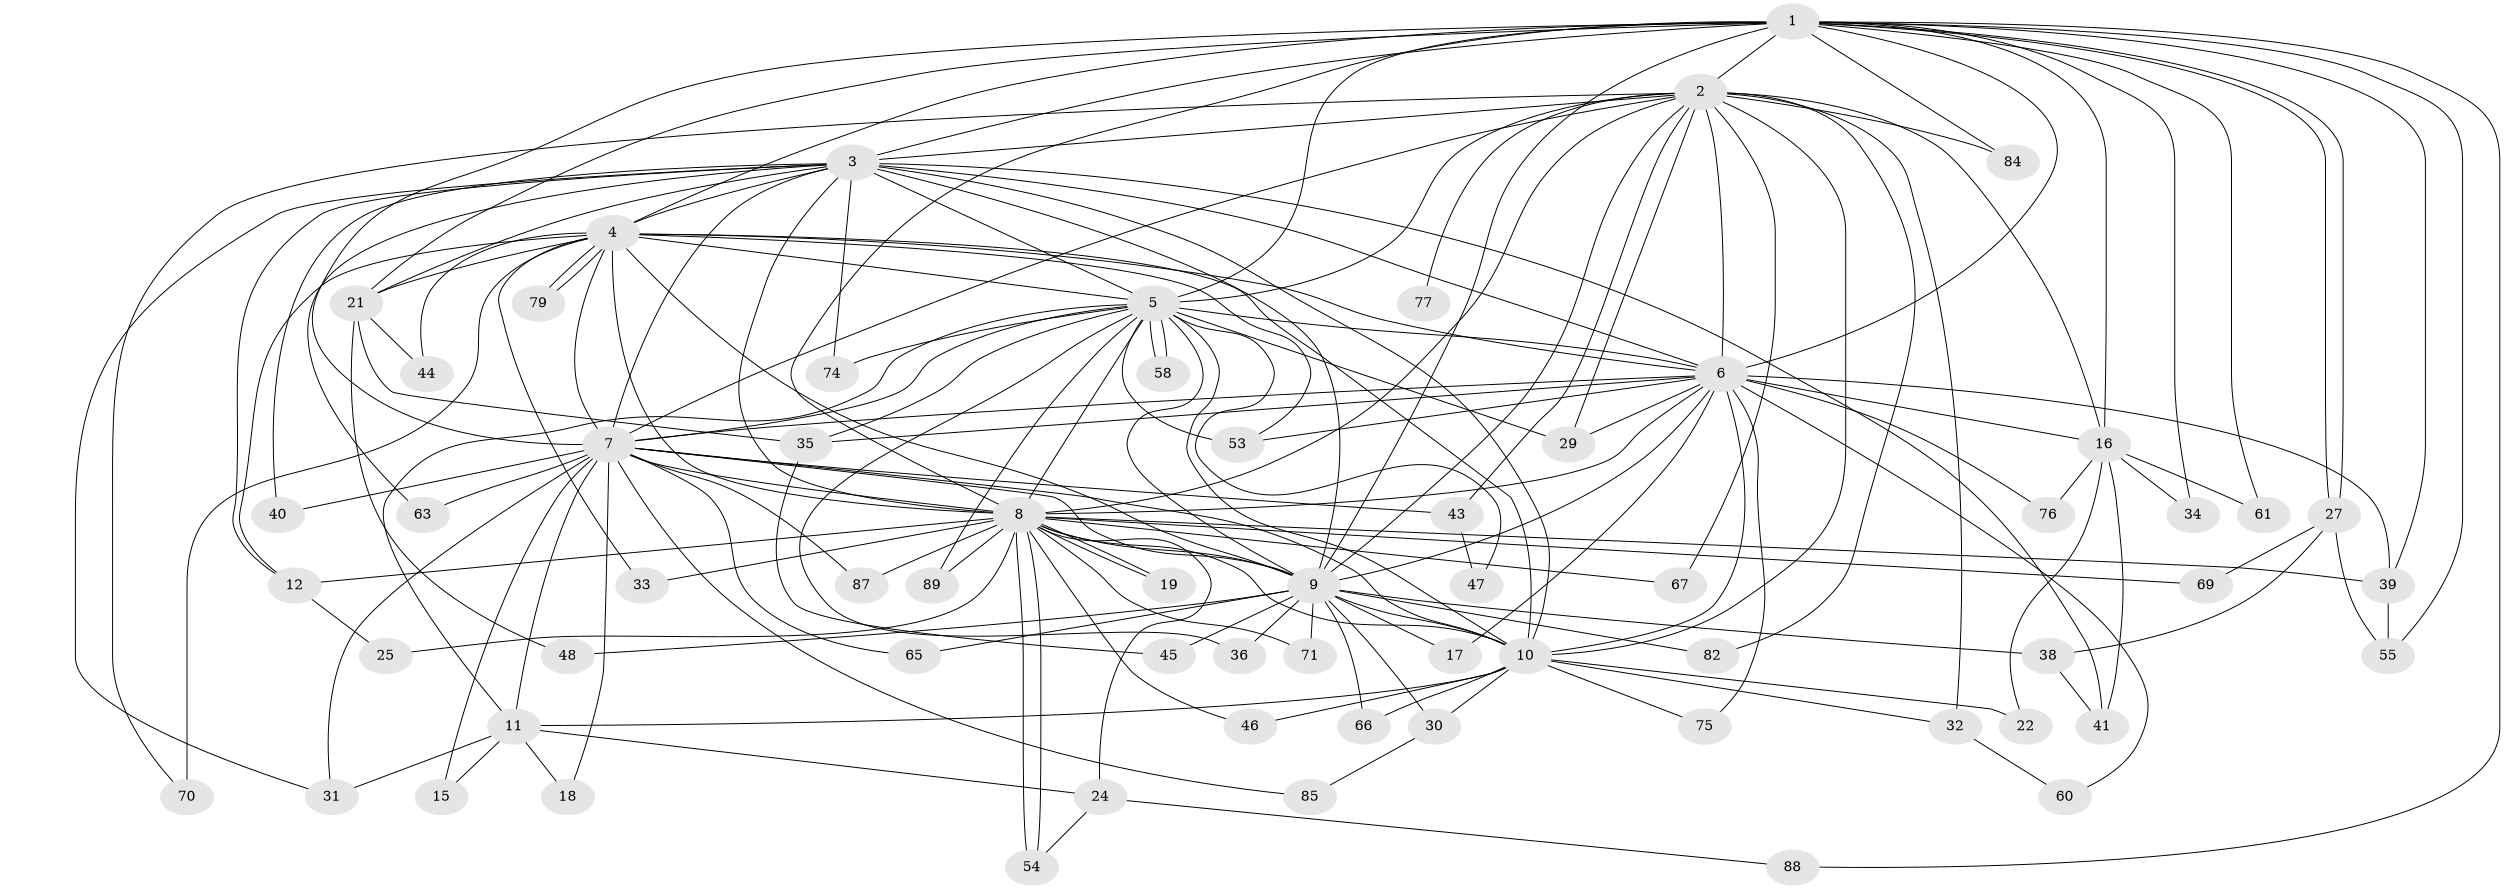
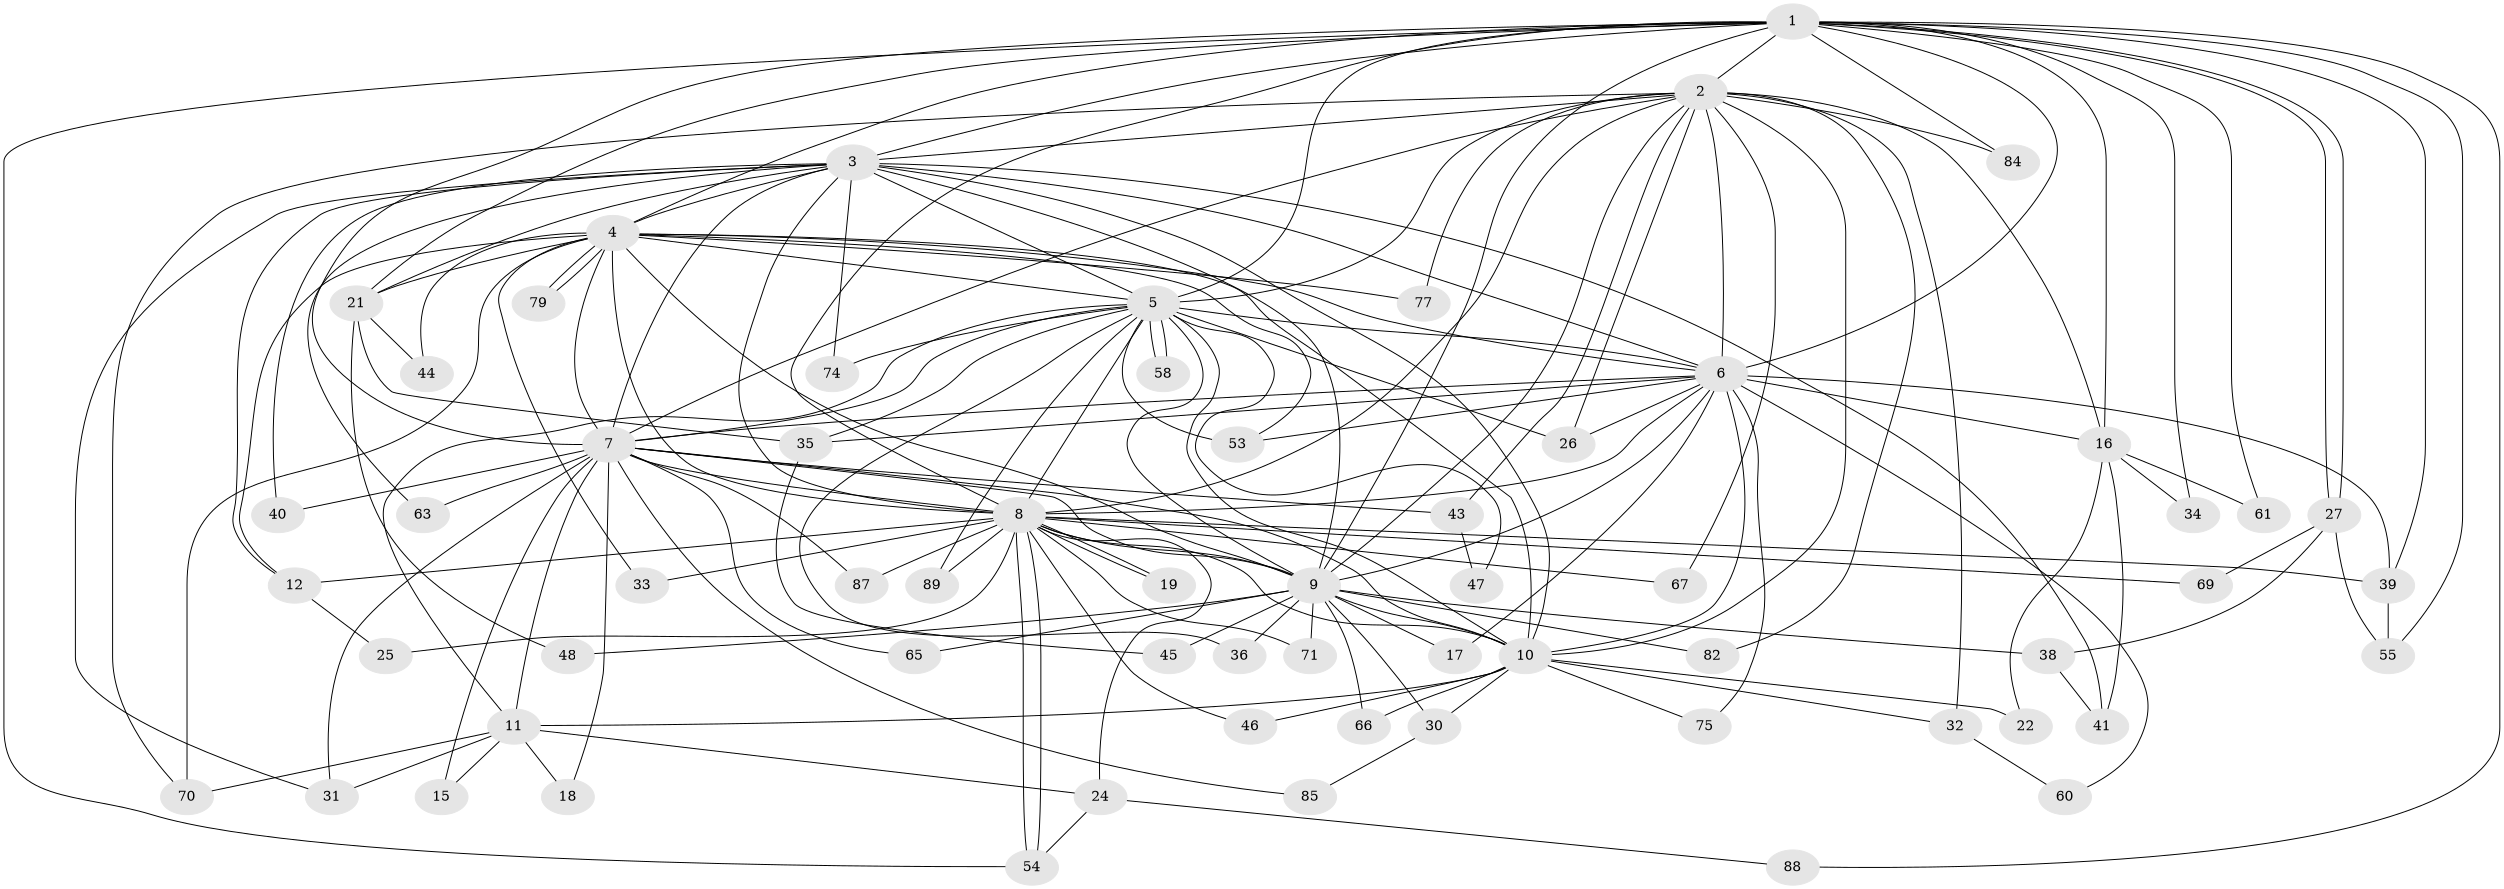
edge "1" -- "54": added
edge "4" -- "77": added
node "29": label "29" -> "26"
node "76": removed
edge "11" -- "70": added
